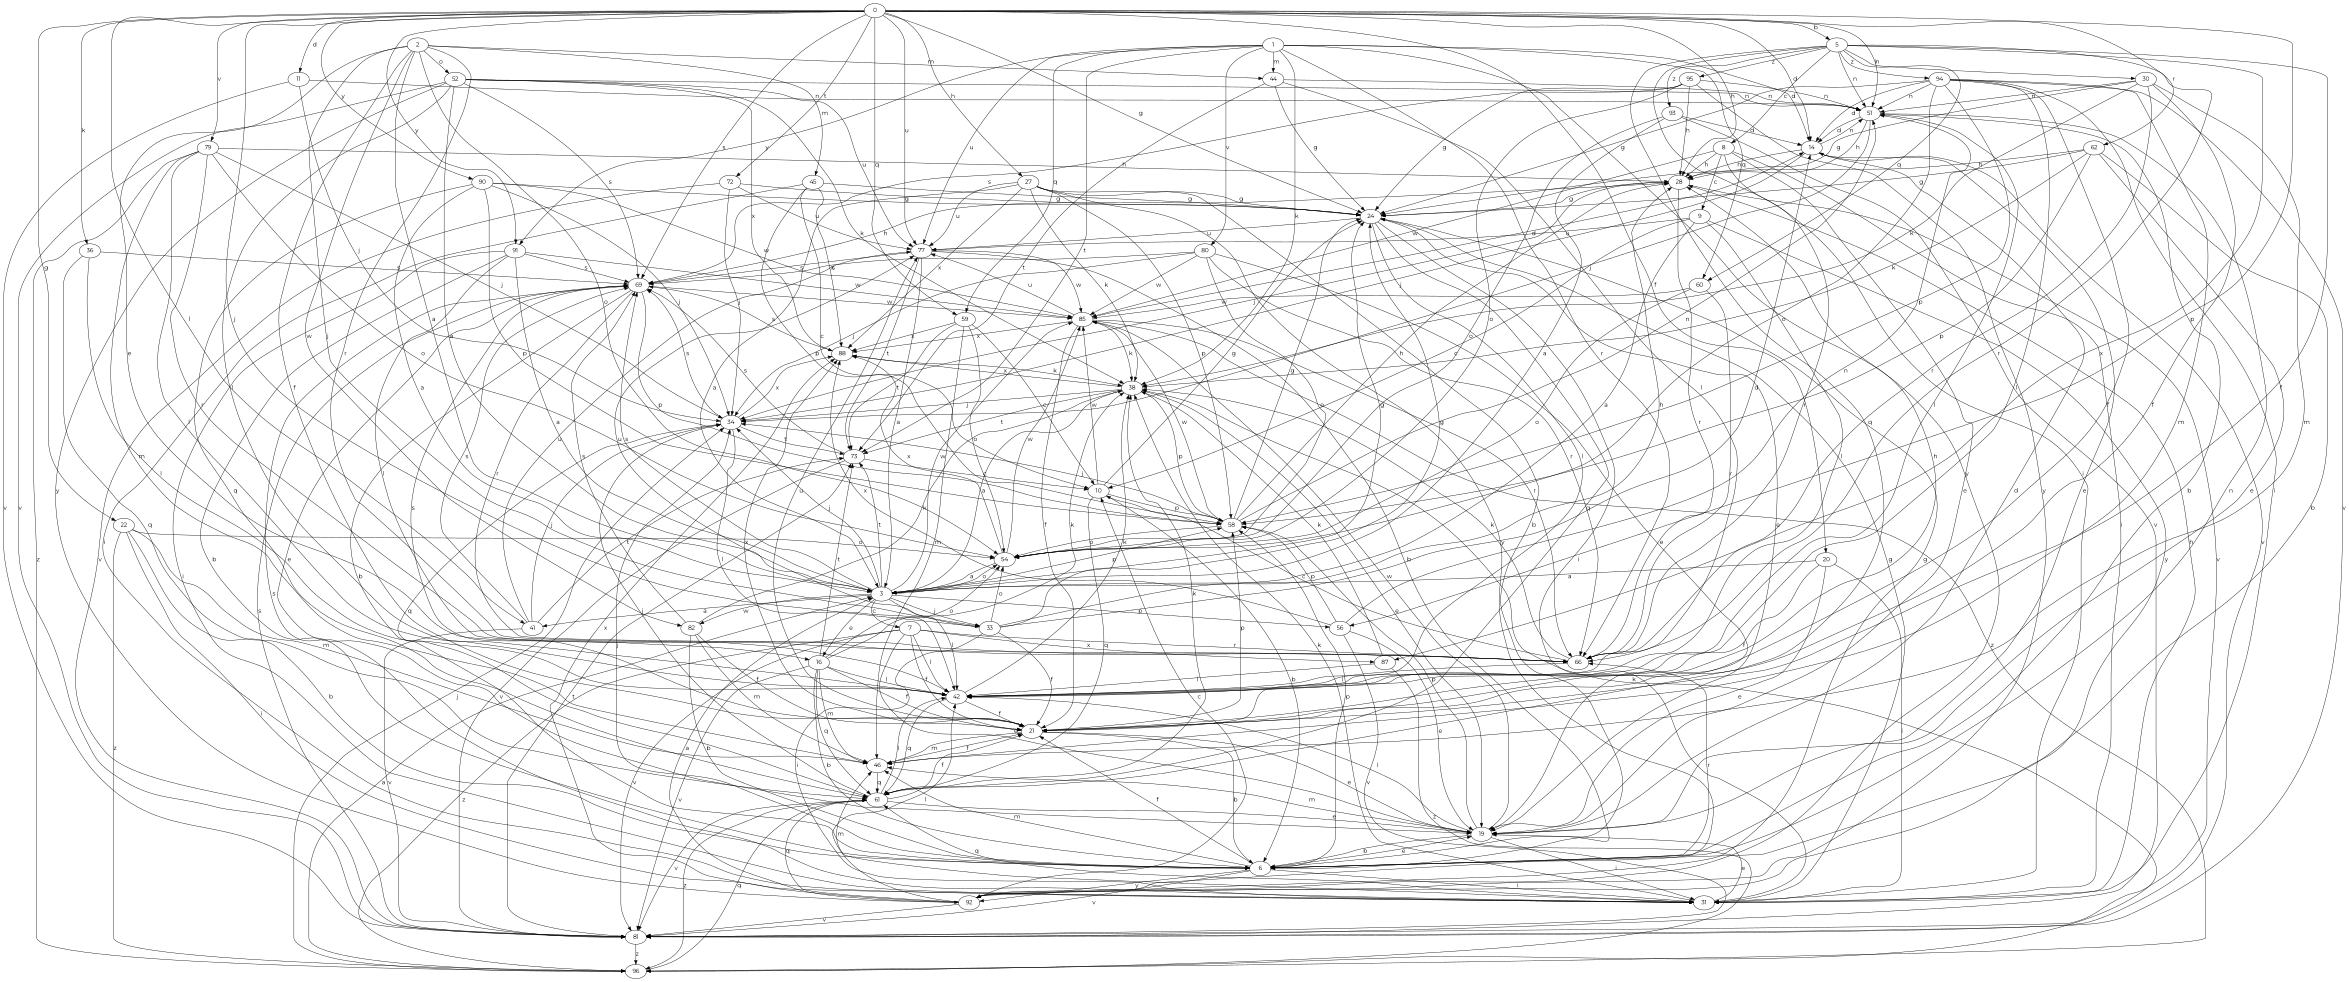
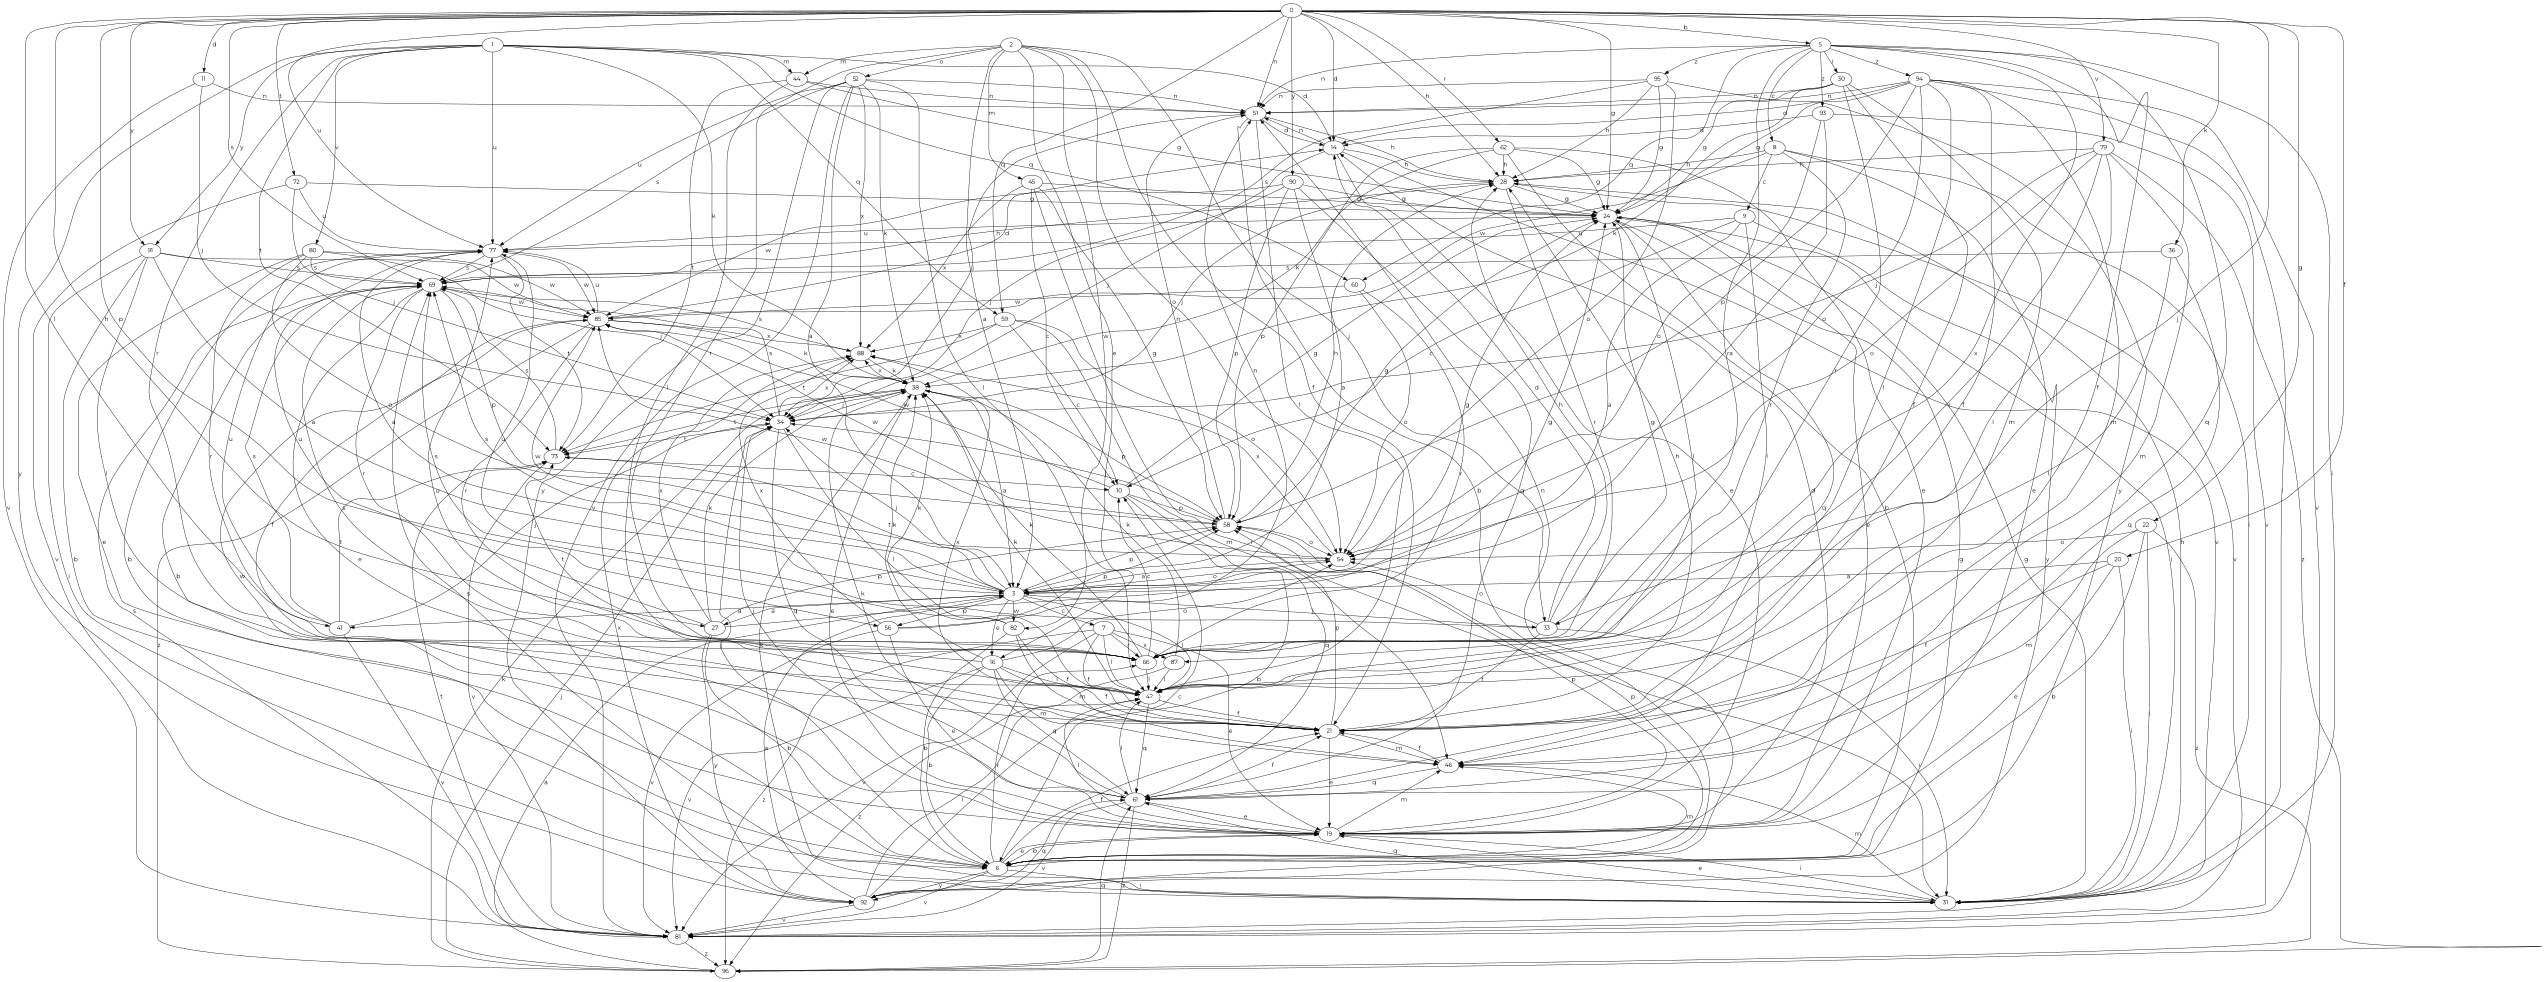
edge "27" -> "3": reversed
edge "45" -> "58": label "p" -> "g"
edge "21" -> "6": removed, label "b"
